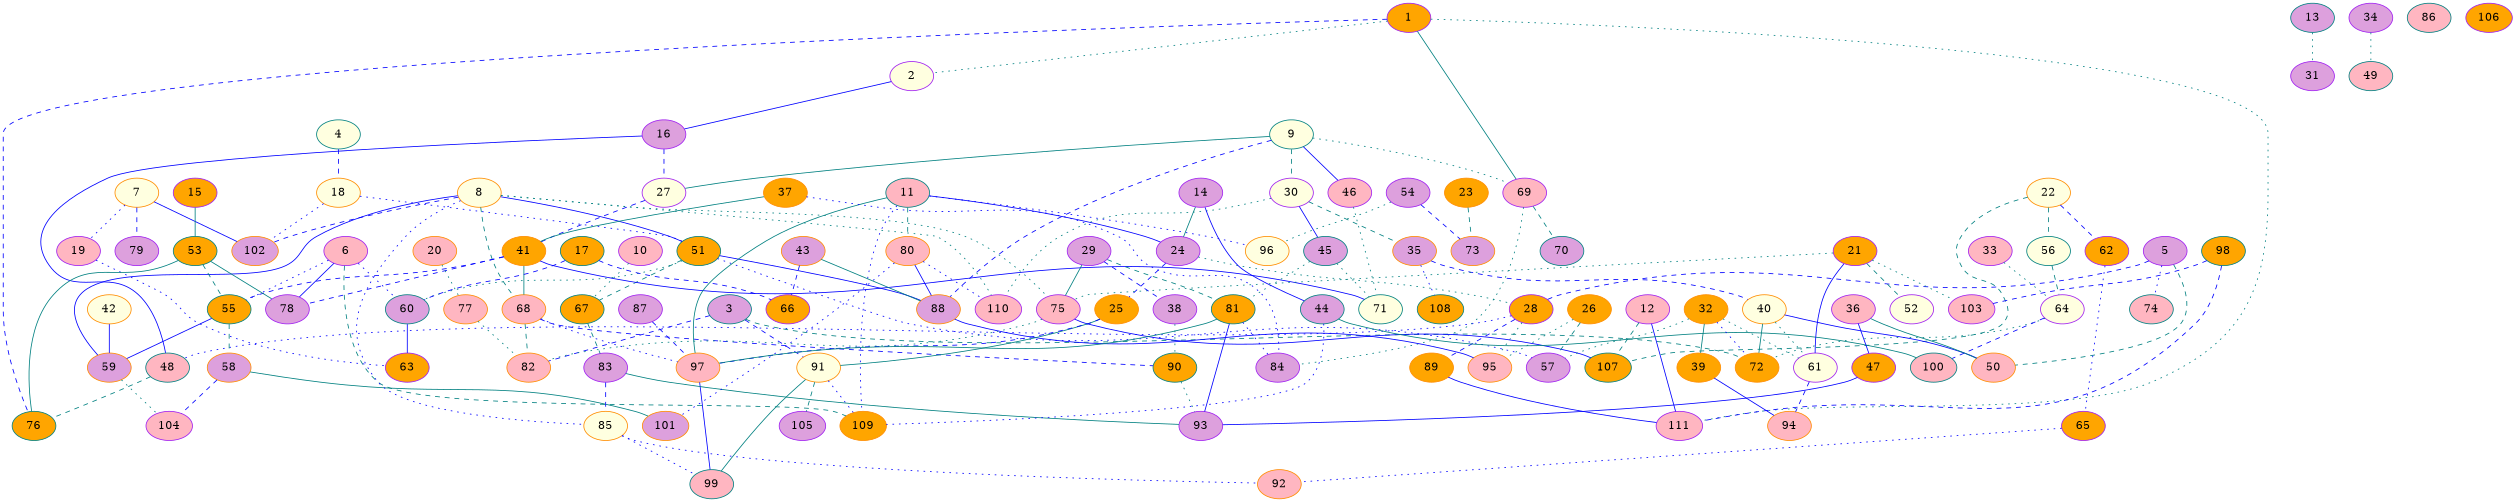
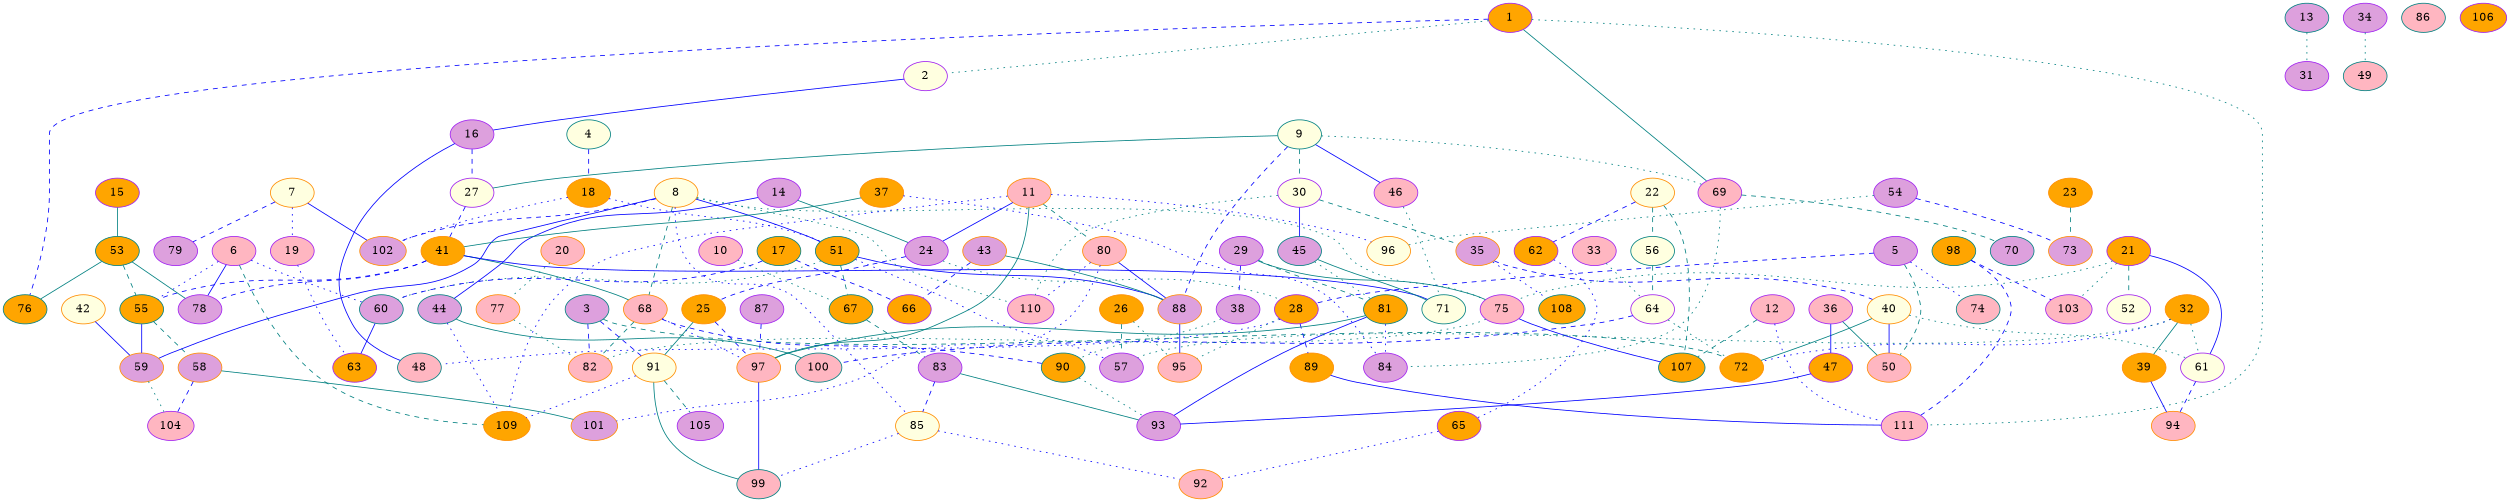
node "18": fillcolor lightyellow -> orange
node "11": color teal -> darkorange
edge "45" -- "71": style dotted -> solid
edge "12" -- "111": style solid -> dotted
edge "48" -- "76": removed
